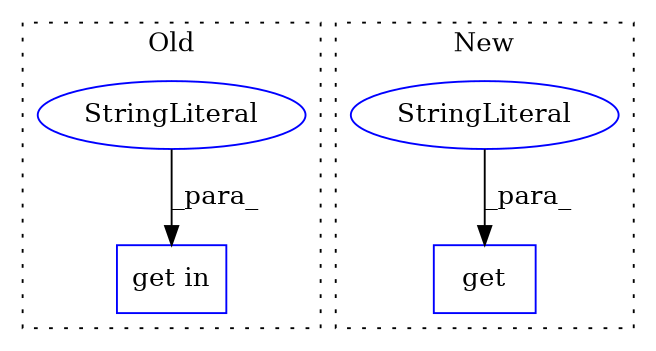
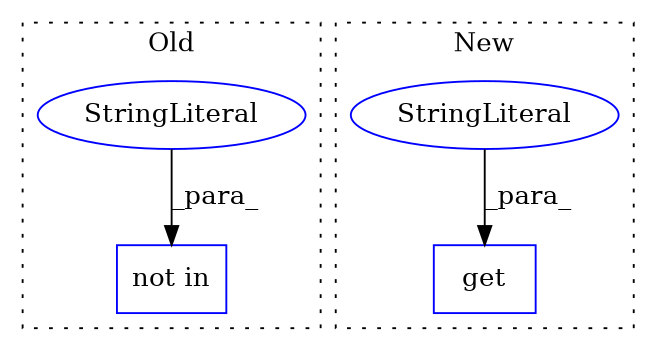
node "get in": label "get in" -> "not in"
